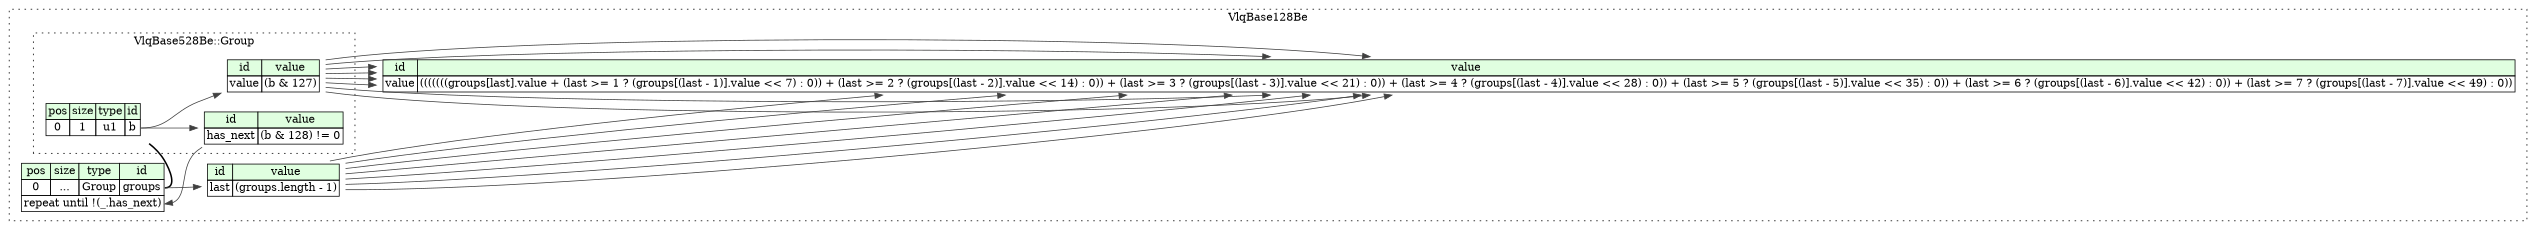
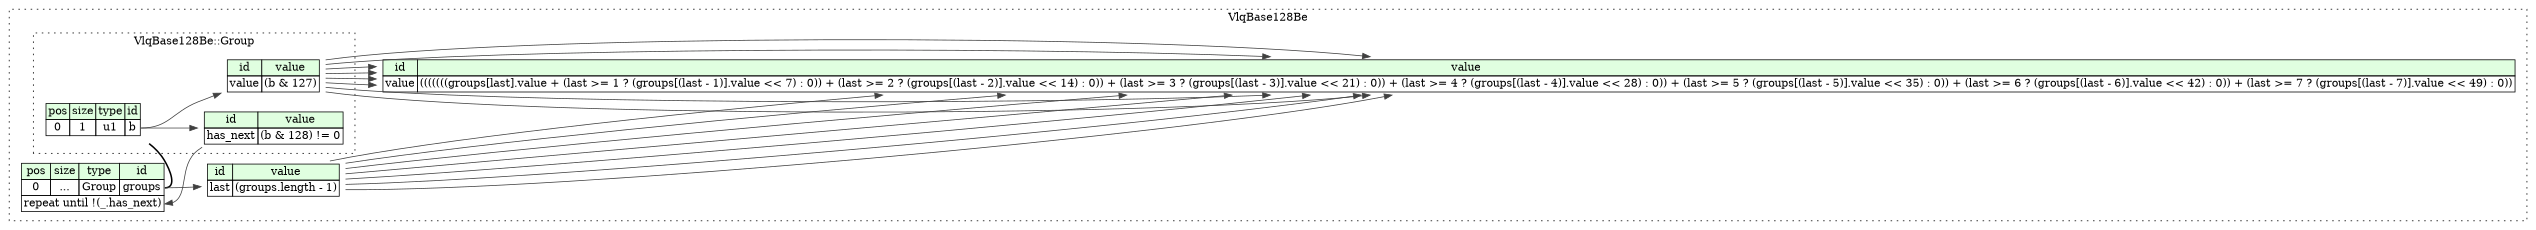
cluster "VlqBase528Be::Group": label "VlqBase528Be::Group" -> "VlqBase128Be::Group"
